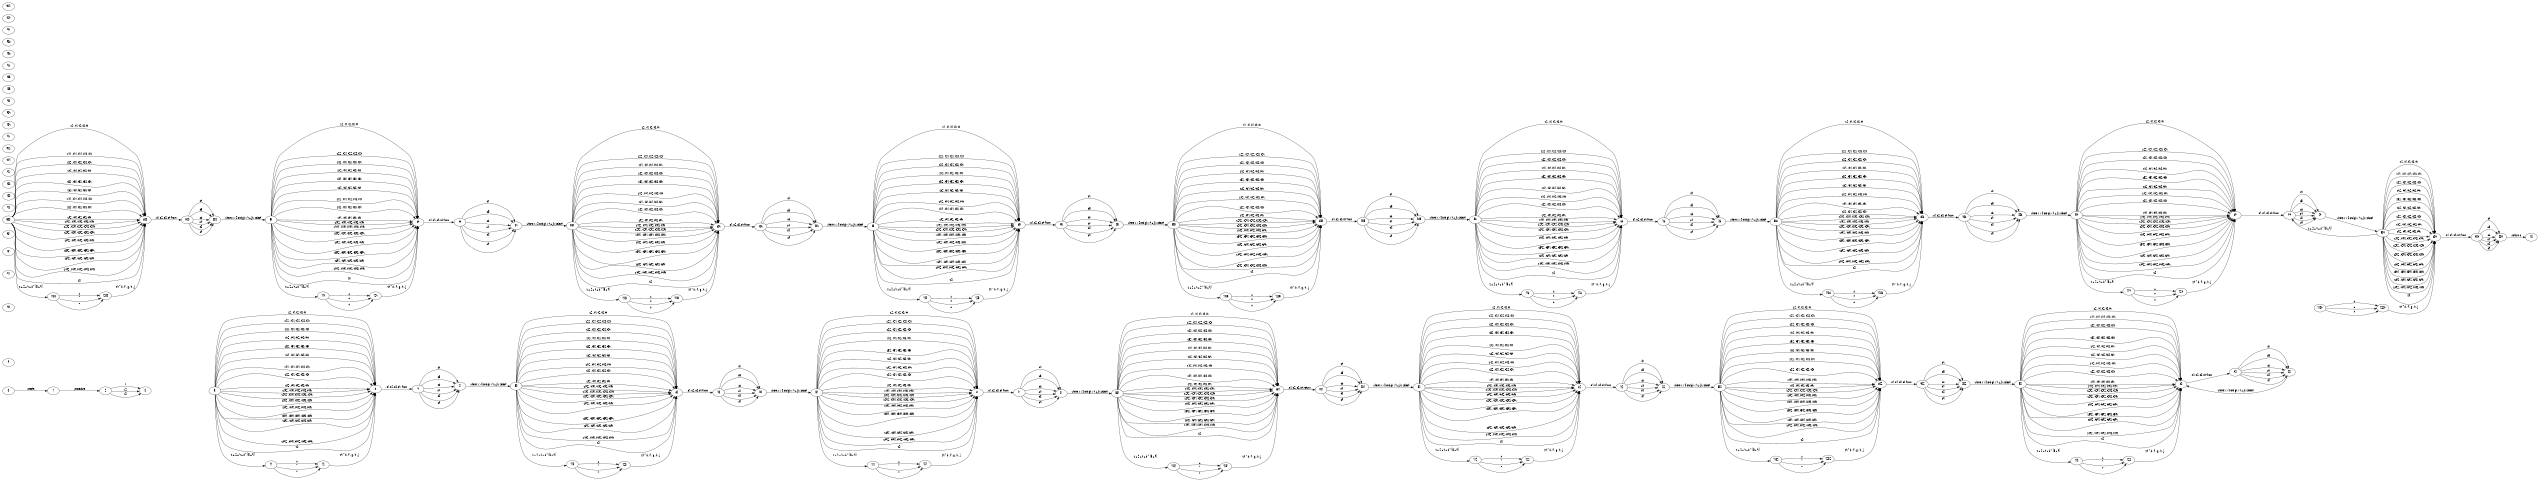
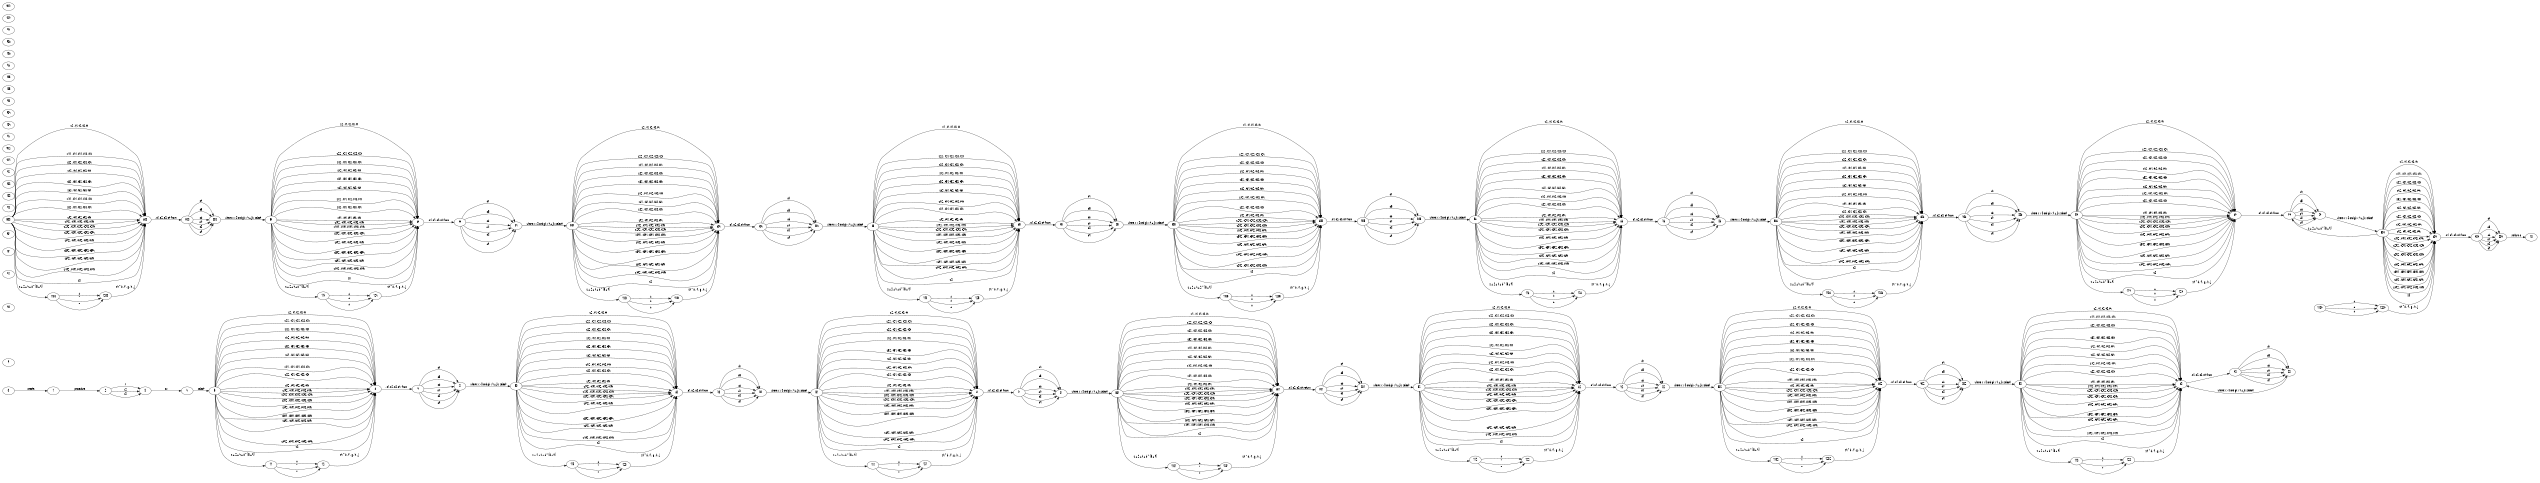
node "4": added
